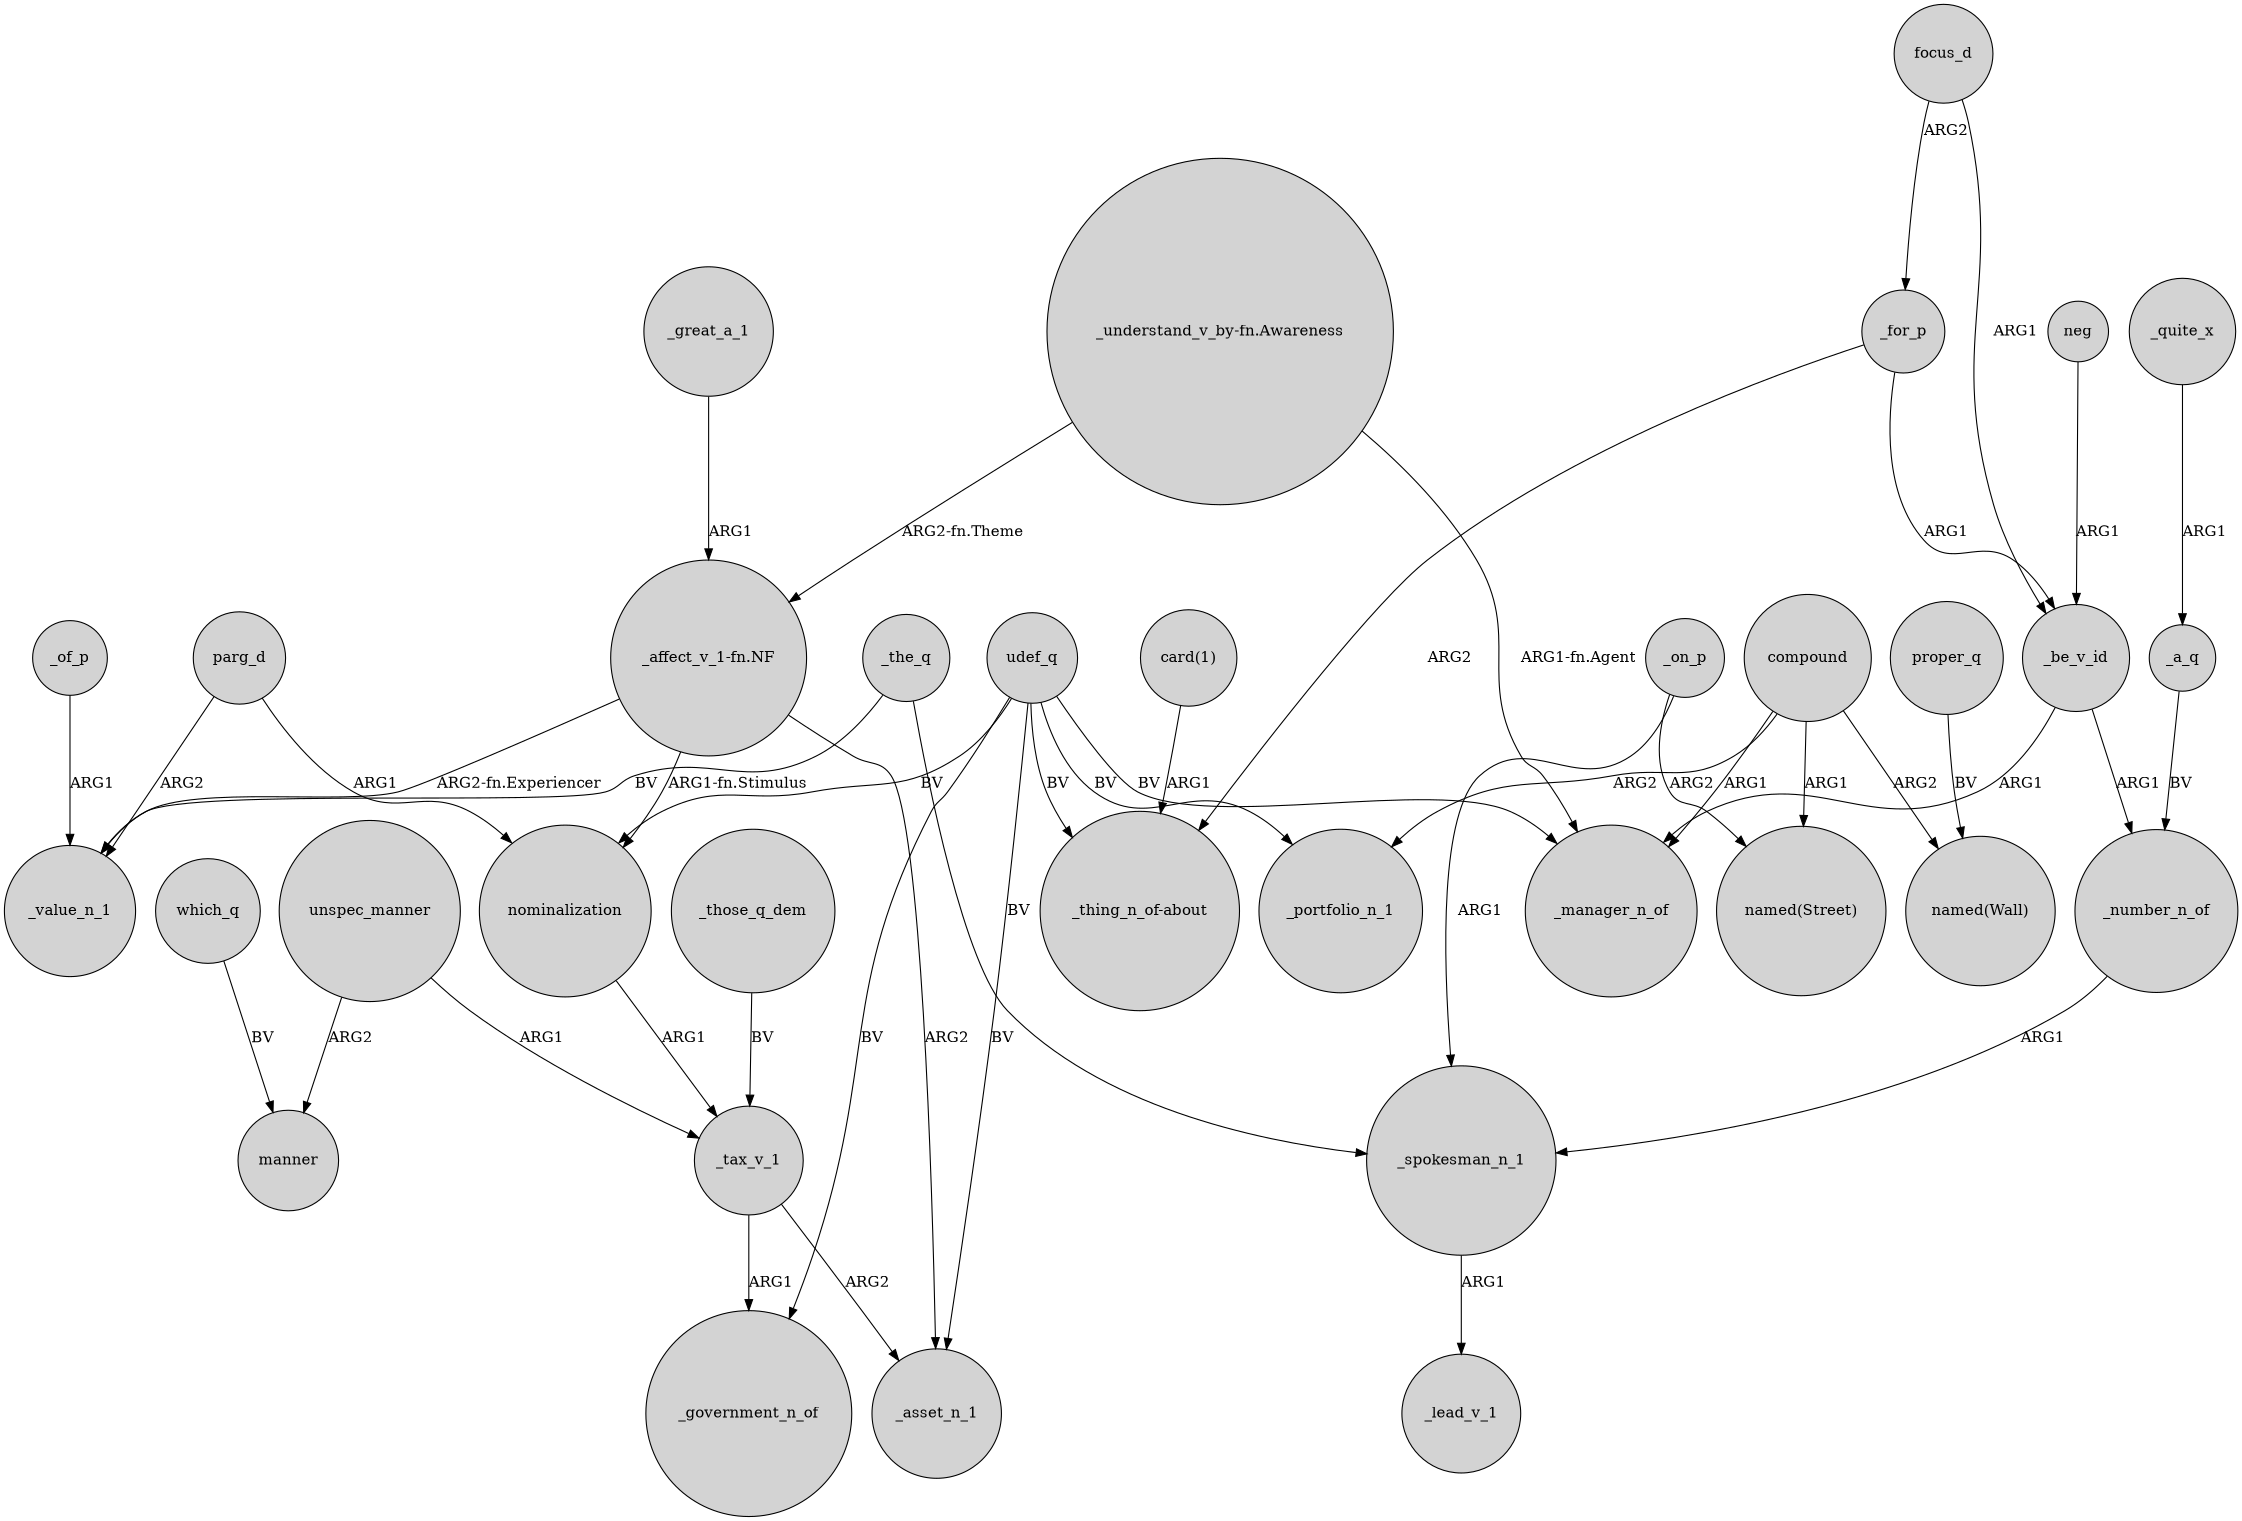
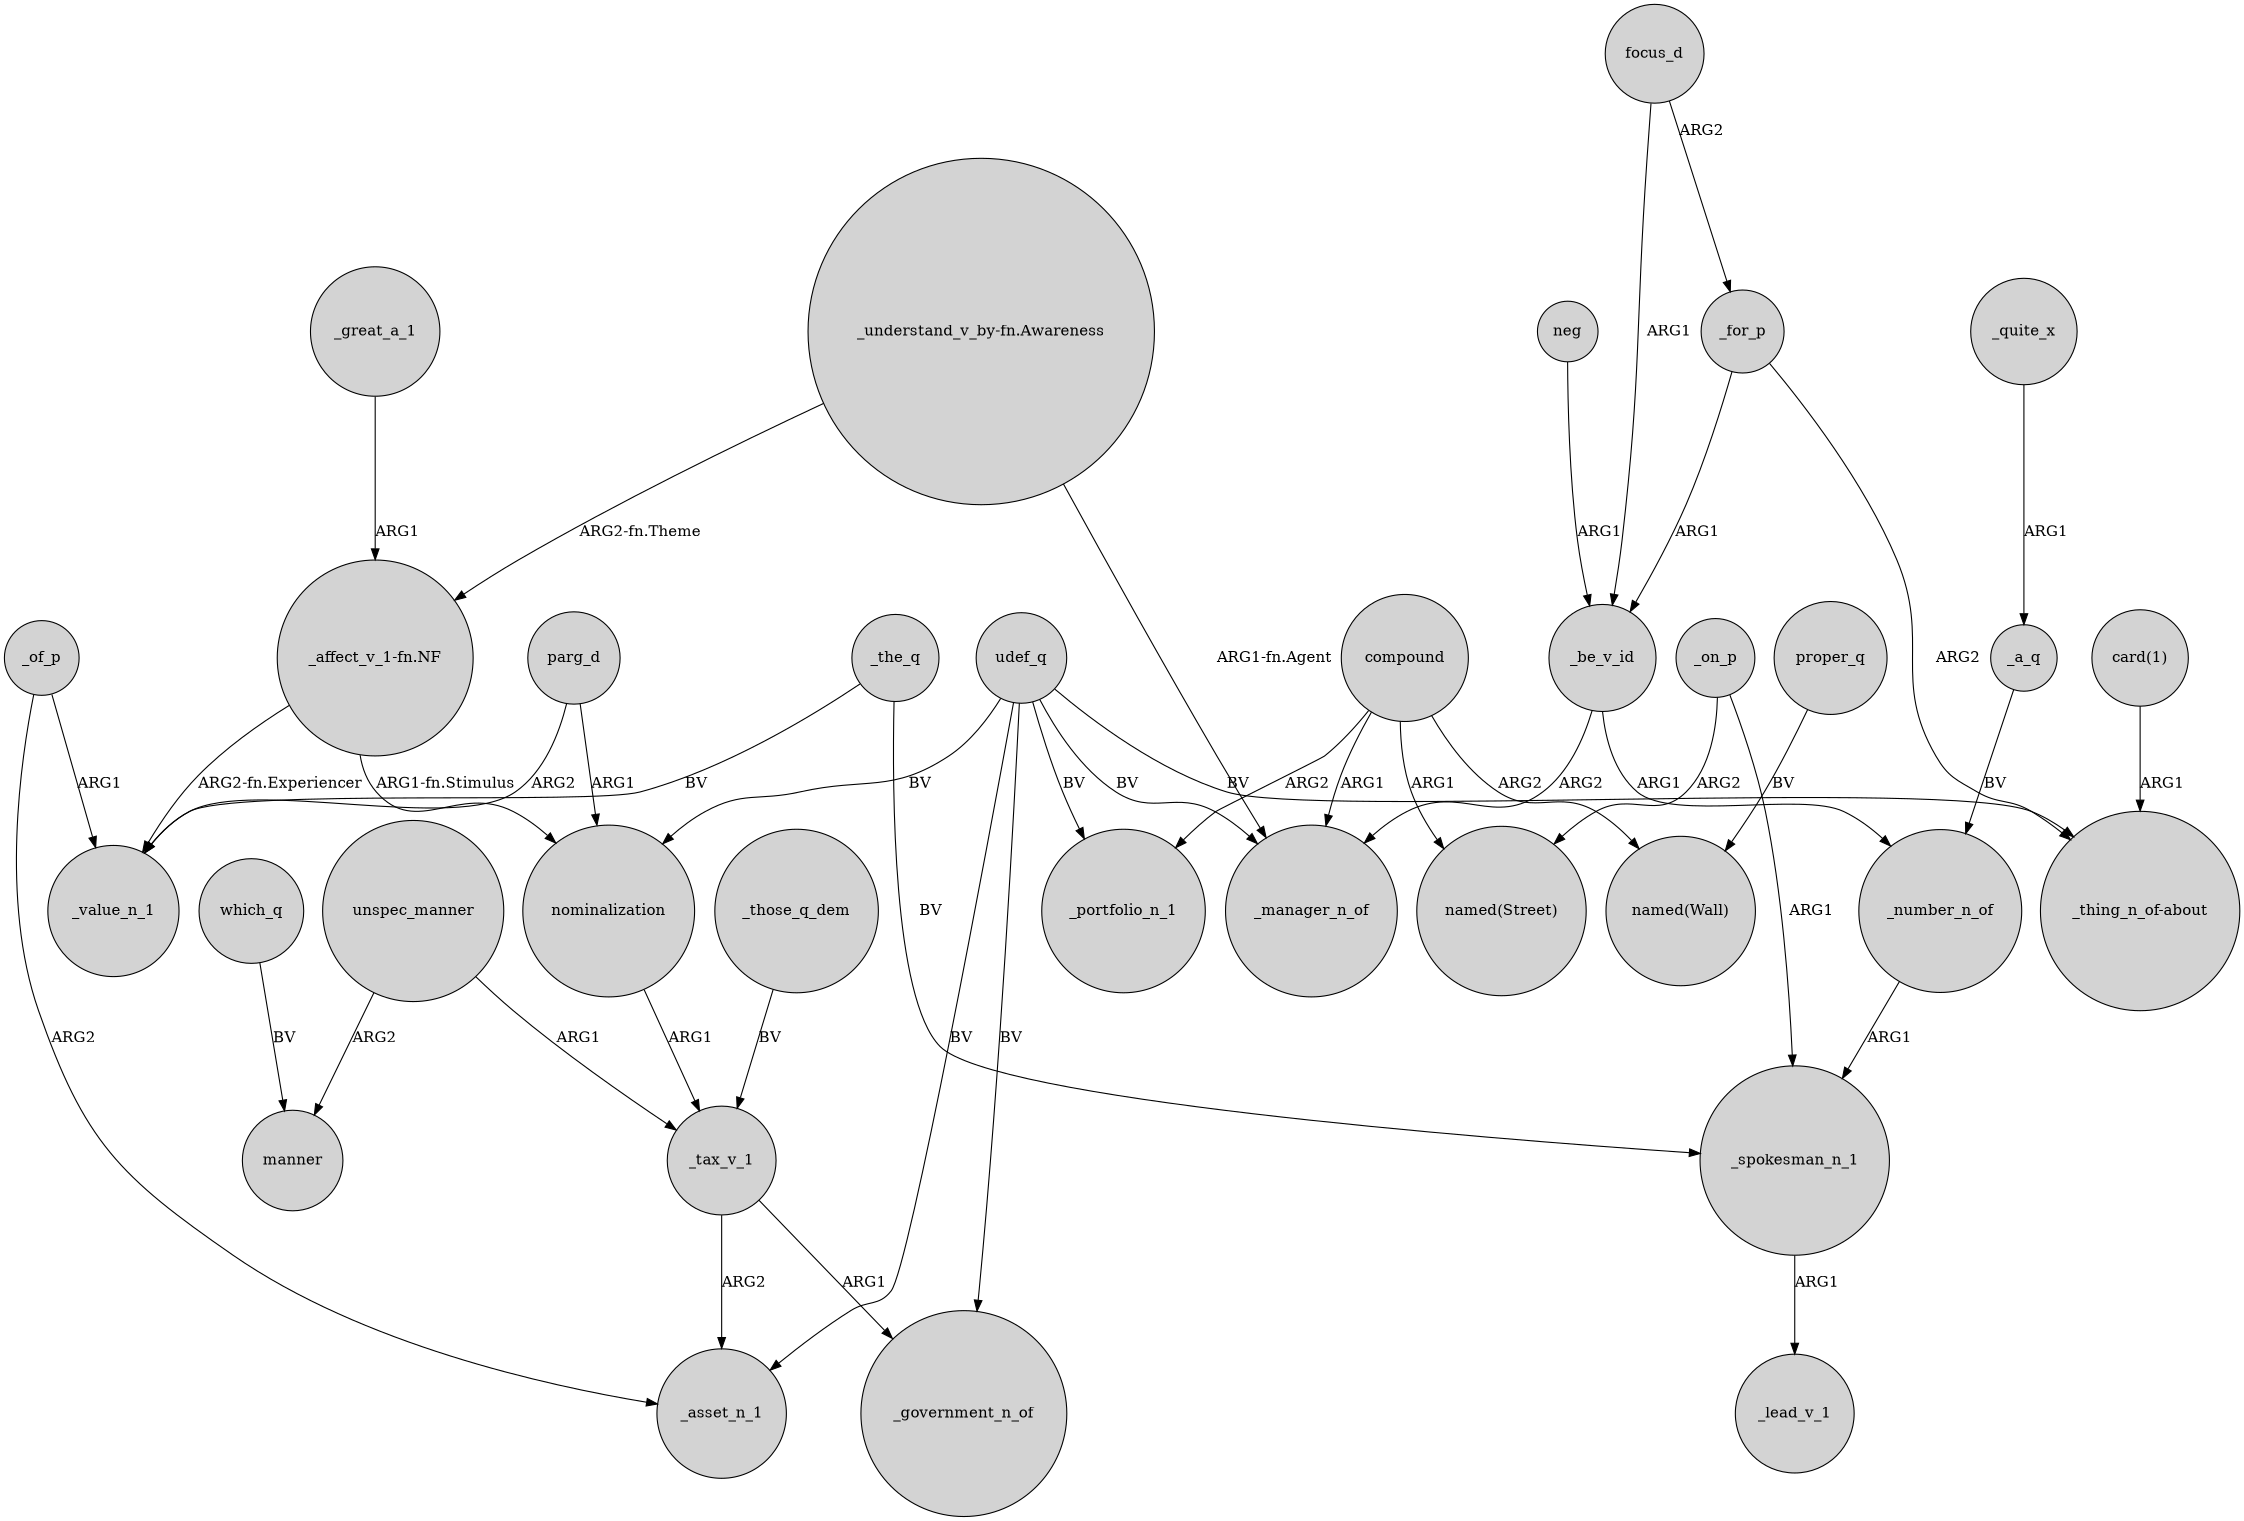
edge "_be_v_id" -> "_manager_n_of": label "ARG1" -> "ARG2"
edge "_affect_v_1-fn.NF" -> "_asset_n_1": now "_of_p" -> "_asset_n_1"
